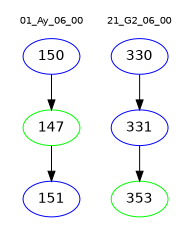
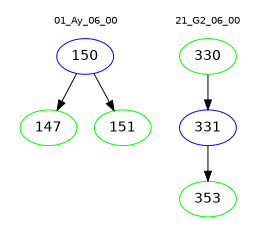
node "330": color blue -> green
edge "147" -> "151": now "150" -> "151"
node "151": color blue -> green
